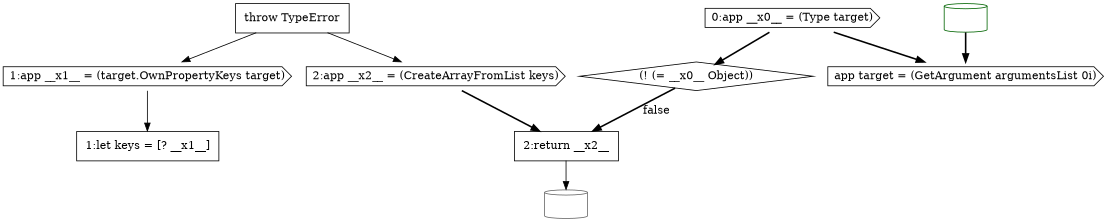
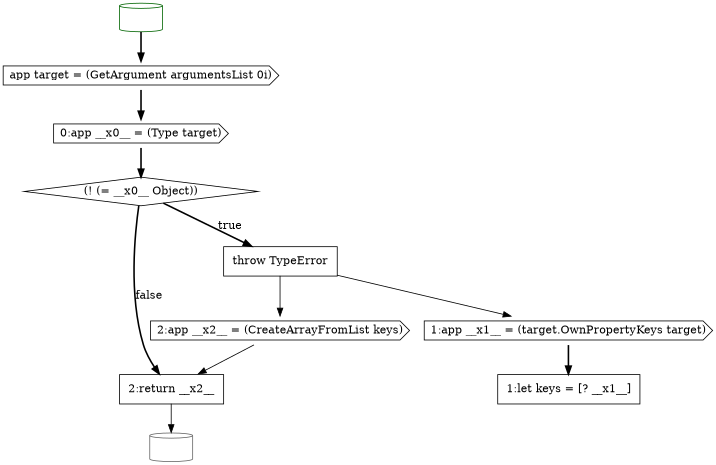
edge "0:app __x0__ = (Type target)" -> "app target = (GetArgument argumentsList 0i)": reversed
edge "1:app __x1__ = (target.OwnPropertyKeys target)" -> "1:let keys = [? __x1__]": style solid -> bold
edge "2:app __x2__ = (CreateArrayFromList keys)" -> "2:return __x2__": style bold -> solid
edge "(! (= __x0__ Object))" -> "throw TypeError": added, label "true"
